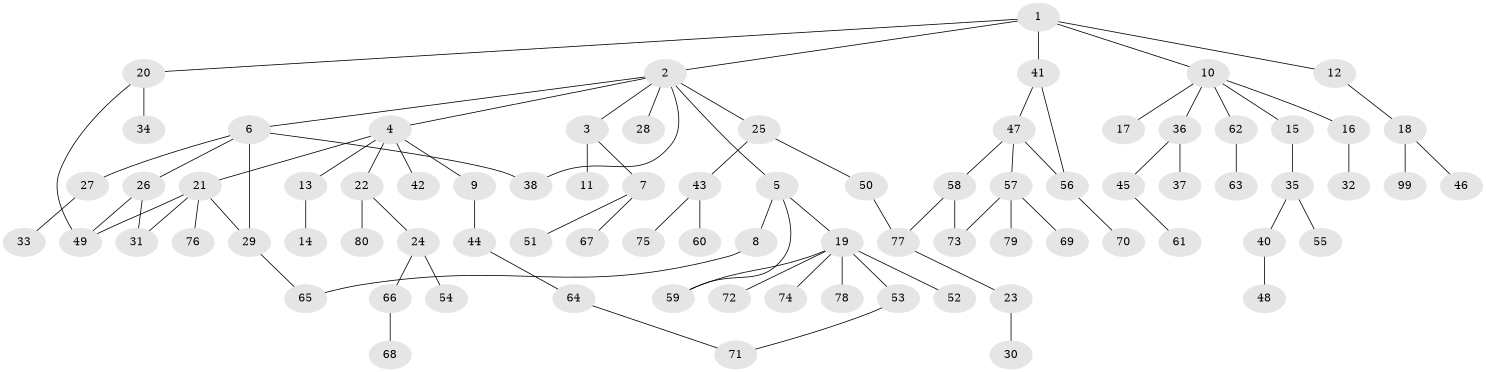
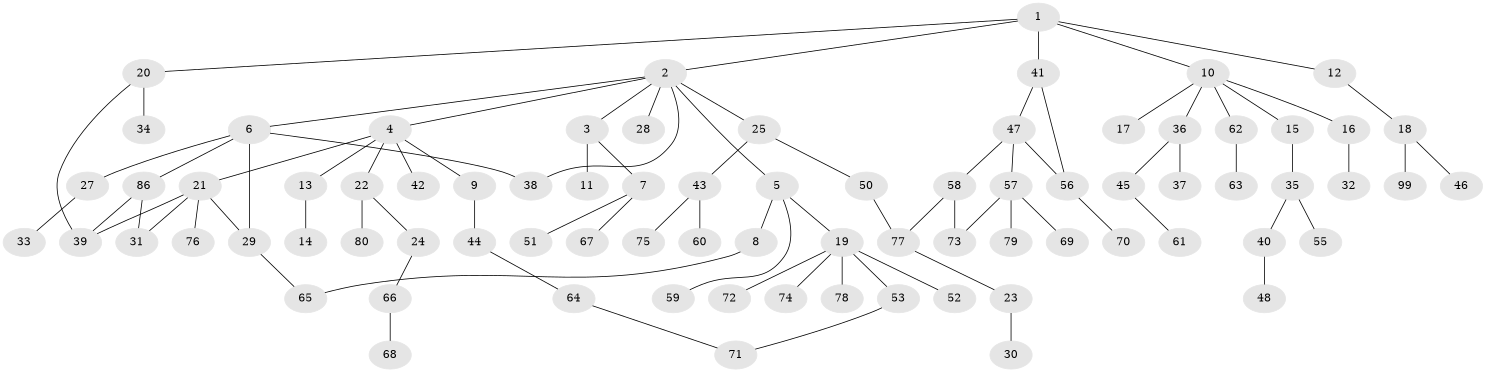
node "26": label "26" -> "86"
node "49": label "49" -> "39"
edge "19" -- "59": removed
node "54": removed
